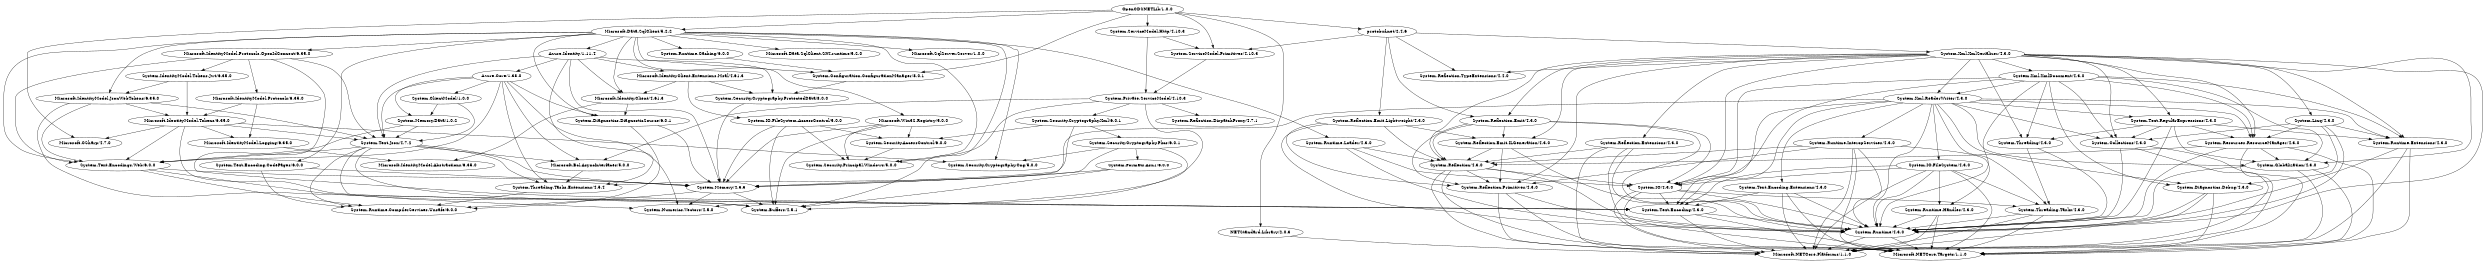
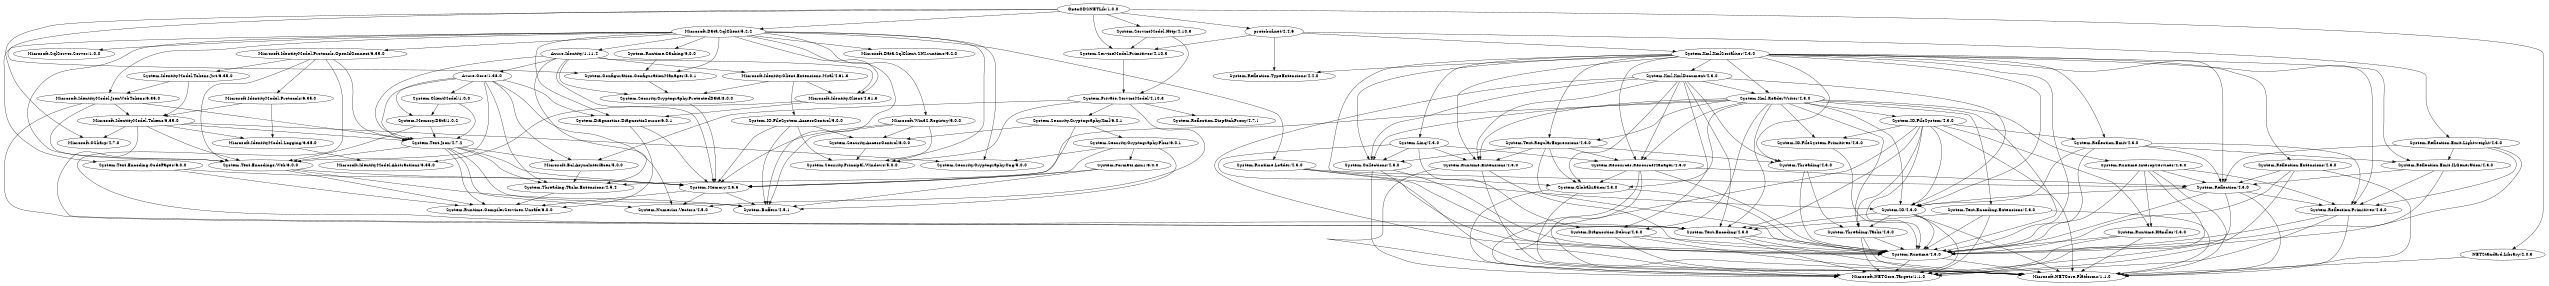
edge "protobuf-net/2.4.6" -> "System.Reflection.Emit/4.3.0": now "System.IO.FileSystem/4.3.0" -> "System.Reflection.Emit/4.3.0"
node "System.IO.FileSystem.Primitives/4.3.0": added
